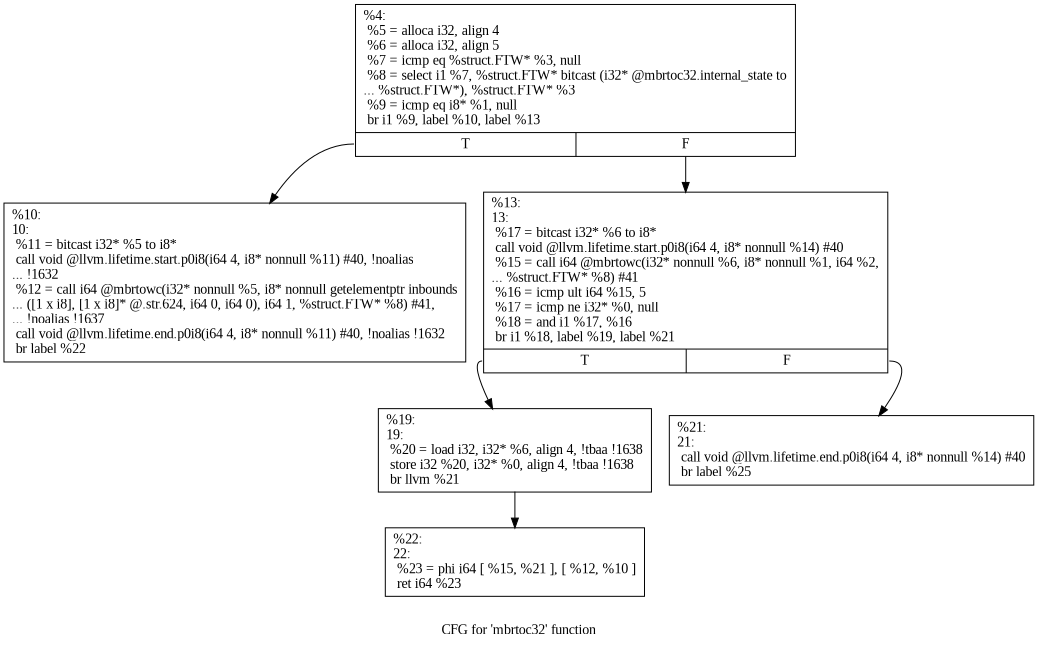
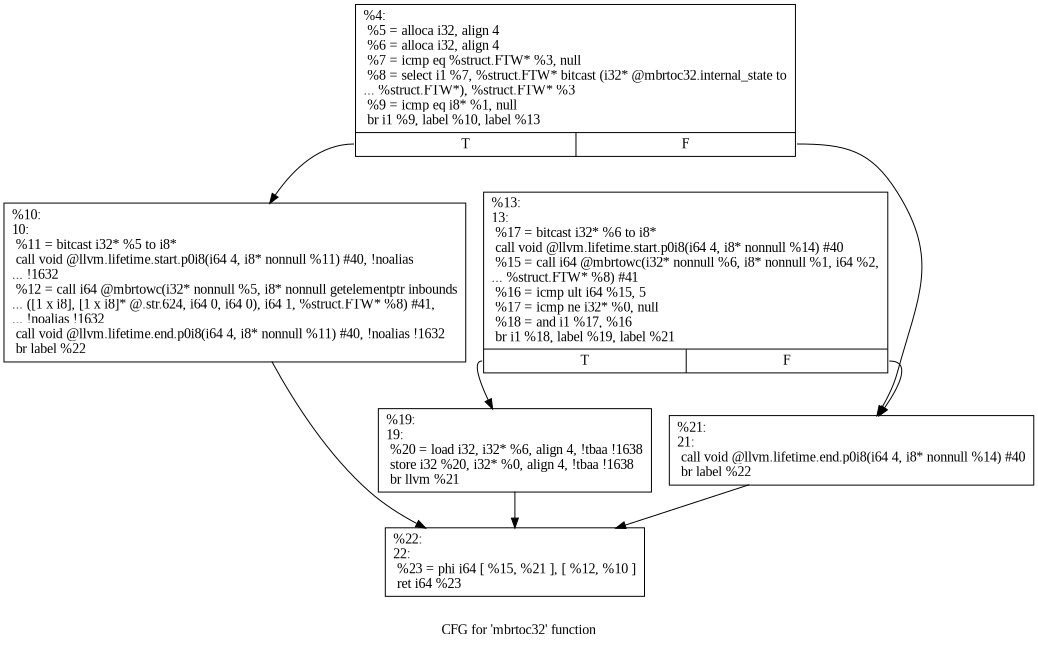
node "%4:": text "%6 = alloca i32, align 5" -> "%6 = alloca i32, align 4"
edge "%4:" -> "%13:": now "%4:" -> "%21:"
node "%10:": text "... !noalias !1637" -> "... !noalias !1632"
edge "%10:" -> "%22:": added
node "%21:": text "br label %25" -> "br label %22"
edge "%21:" -> "%22:": added
